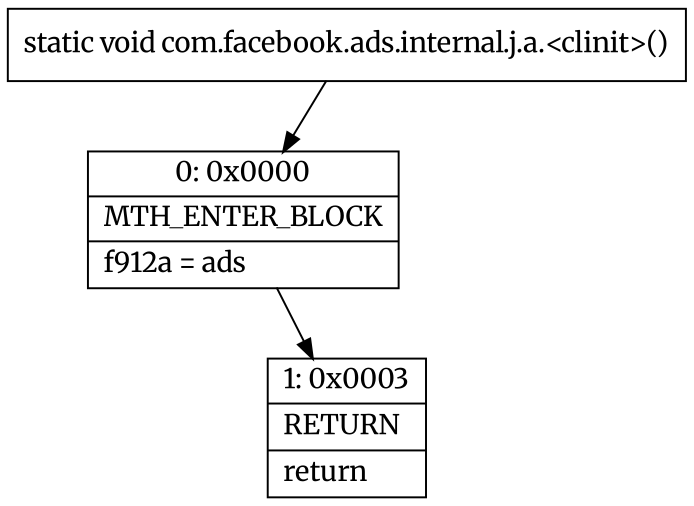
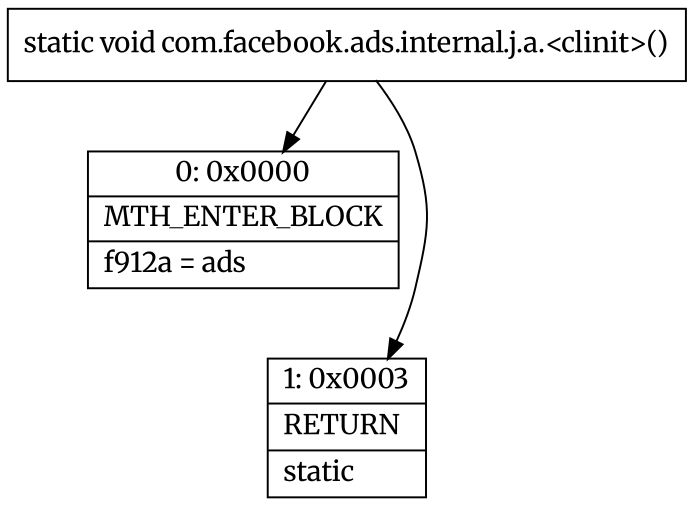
edge "0: 0x0000" -> "1: 0x0003": now "static void com.facebook.ads.internal.j.a.<clinit>()" -> "1: 0x0003"
node "1: 0x0003": text "return" -> "static"
